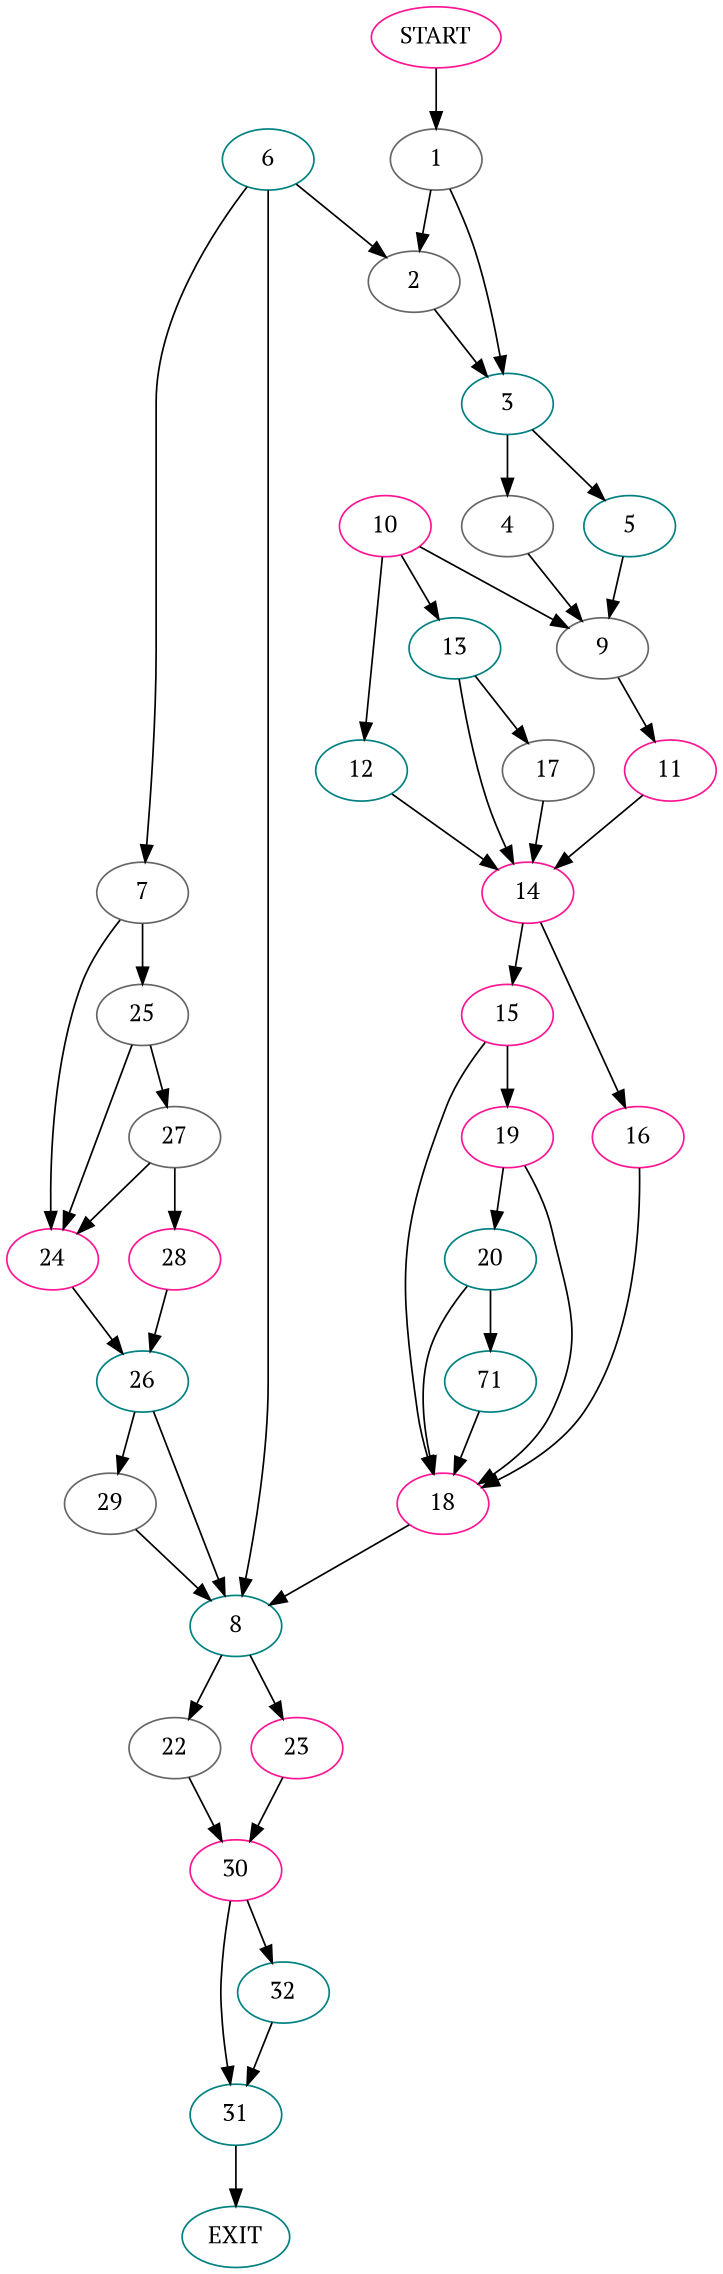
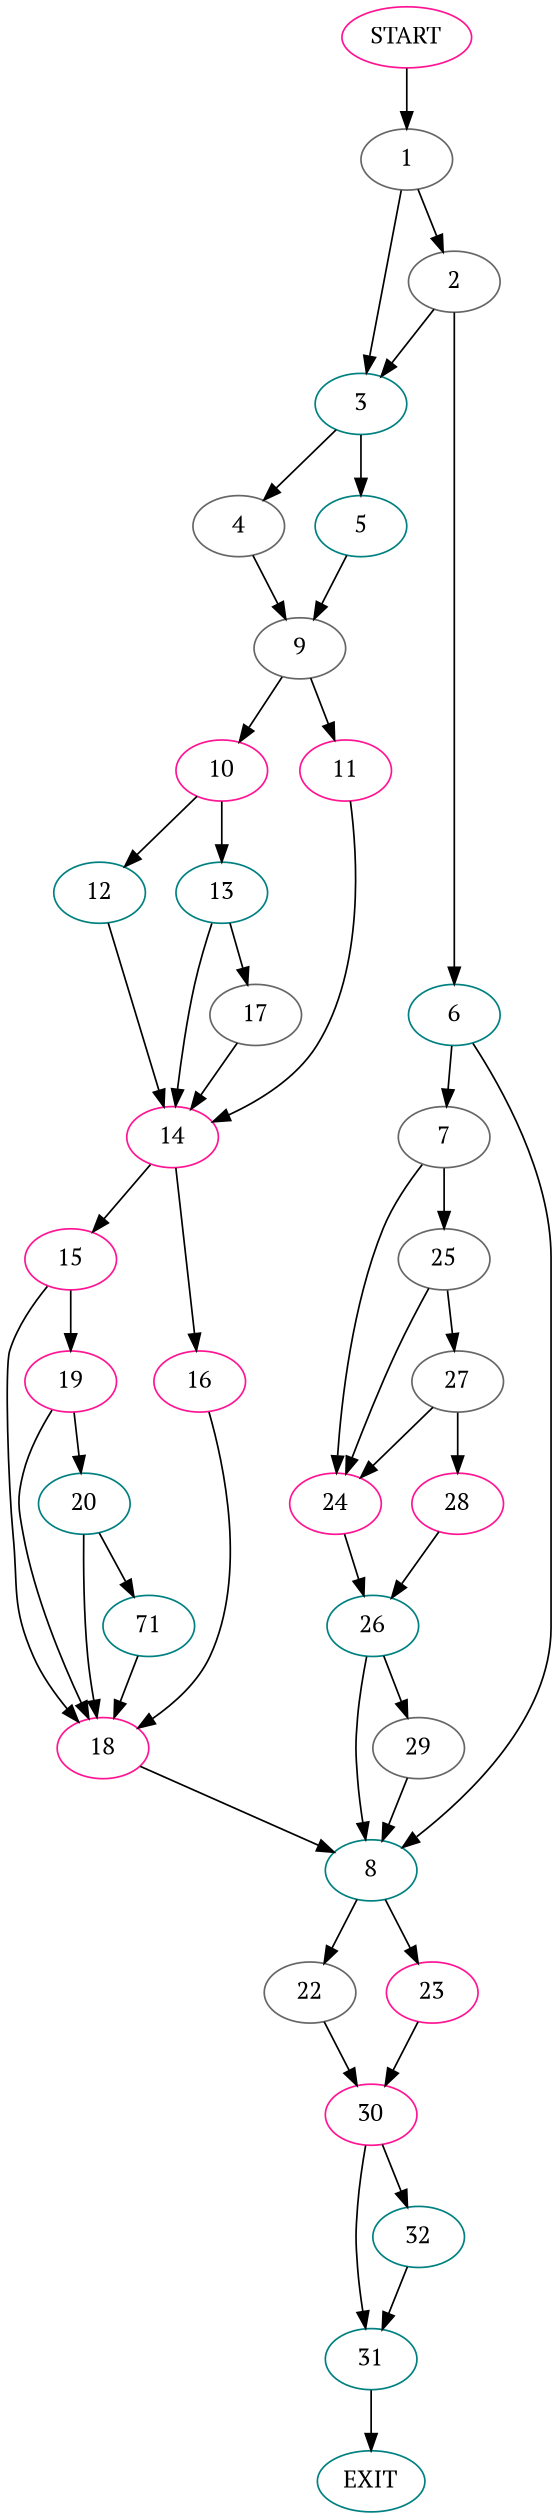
edge "6" -> "2": reversed
edge "10" -> "9": reversed
